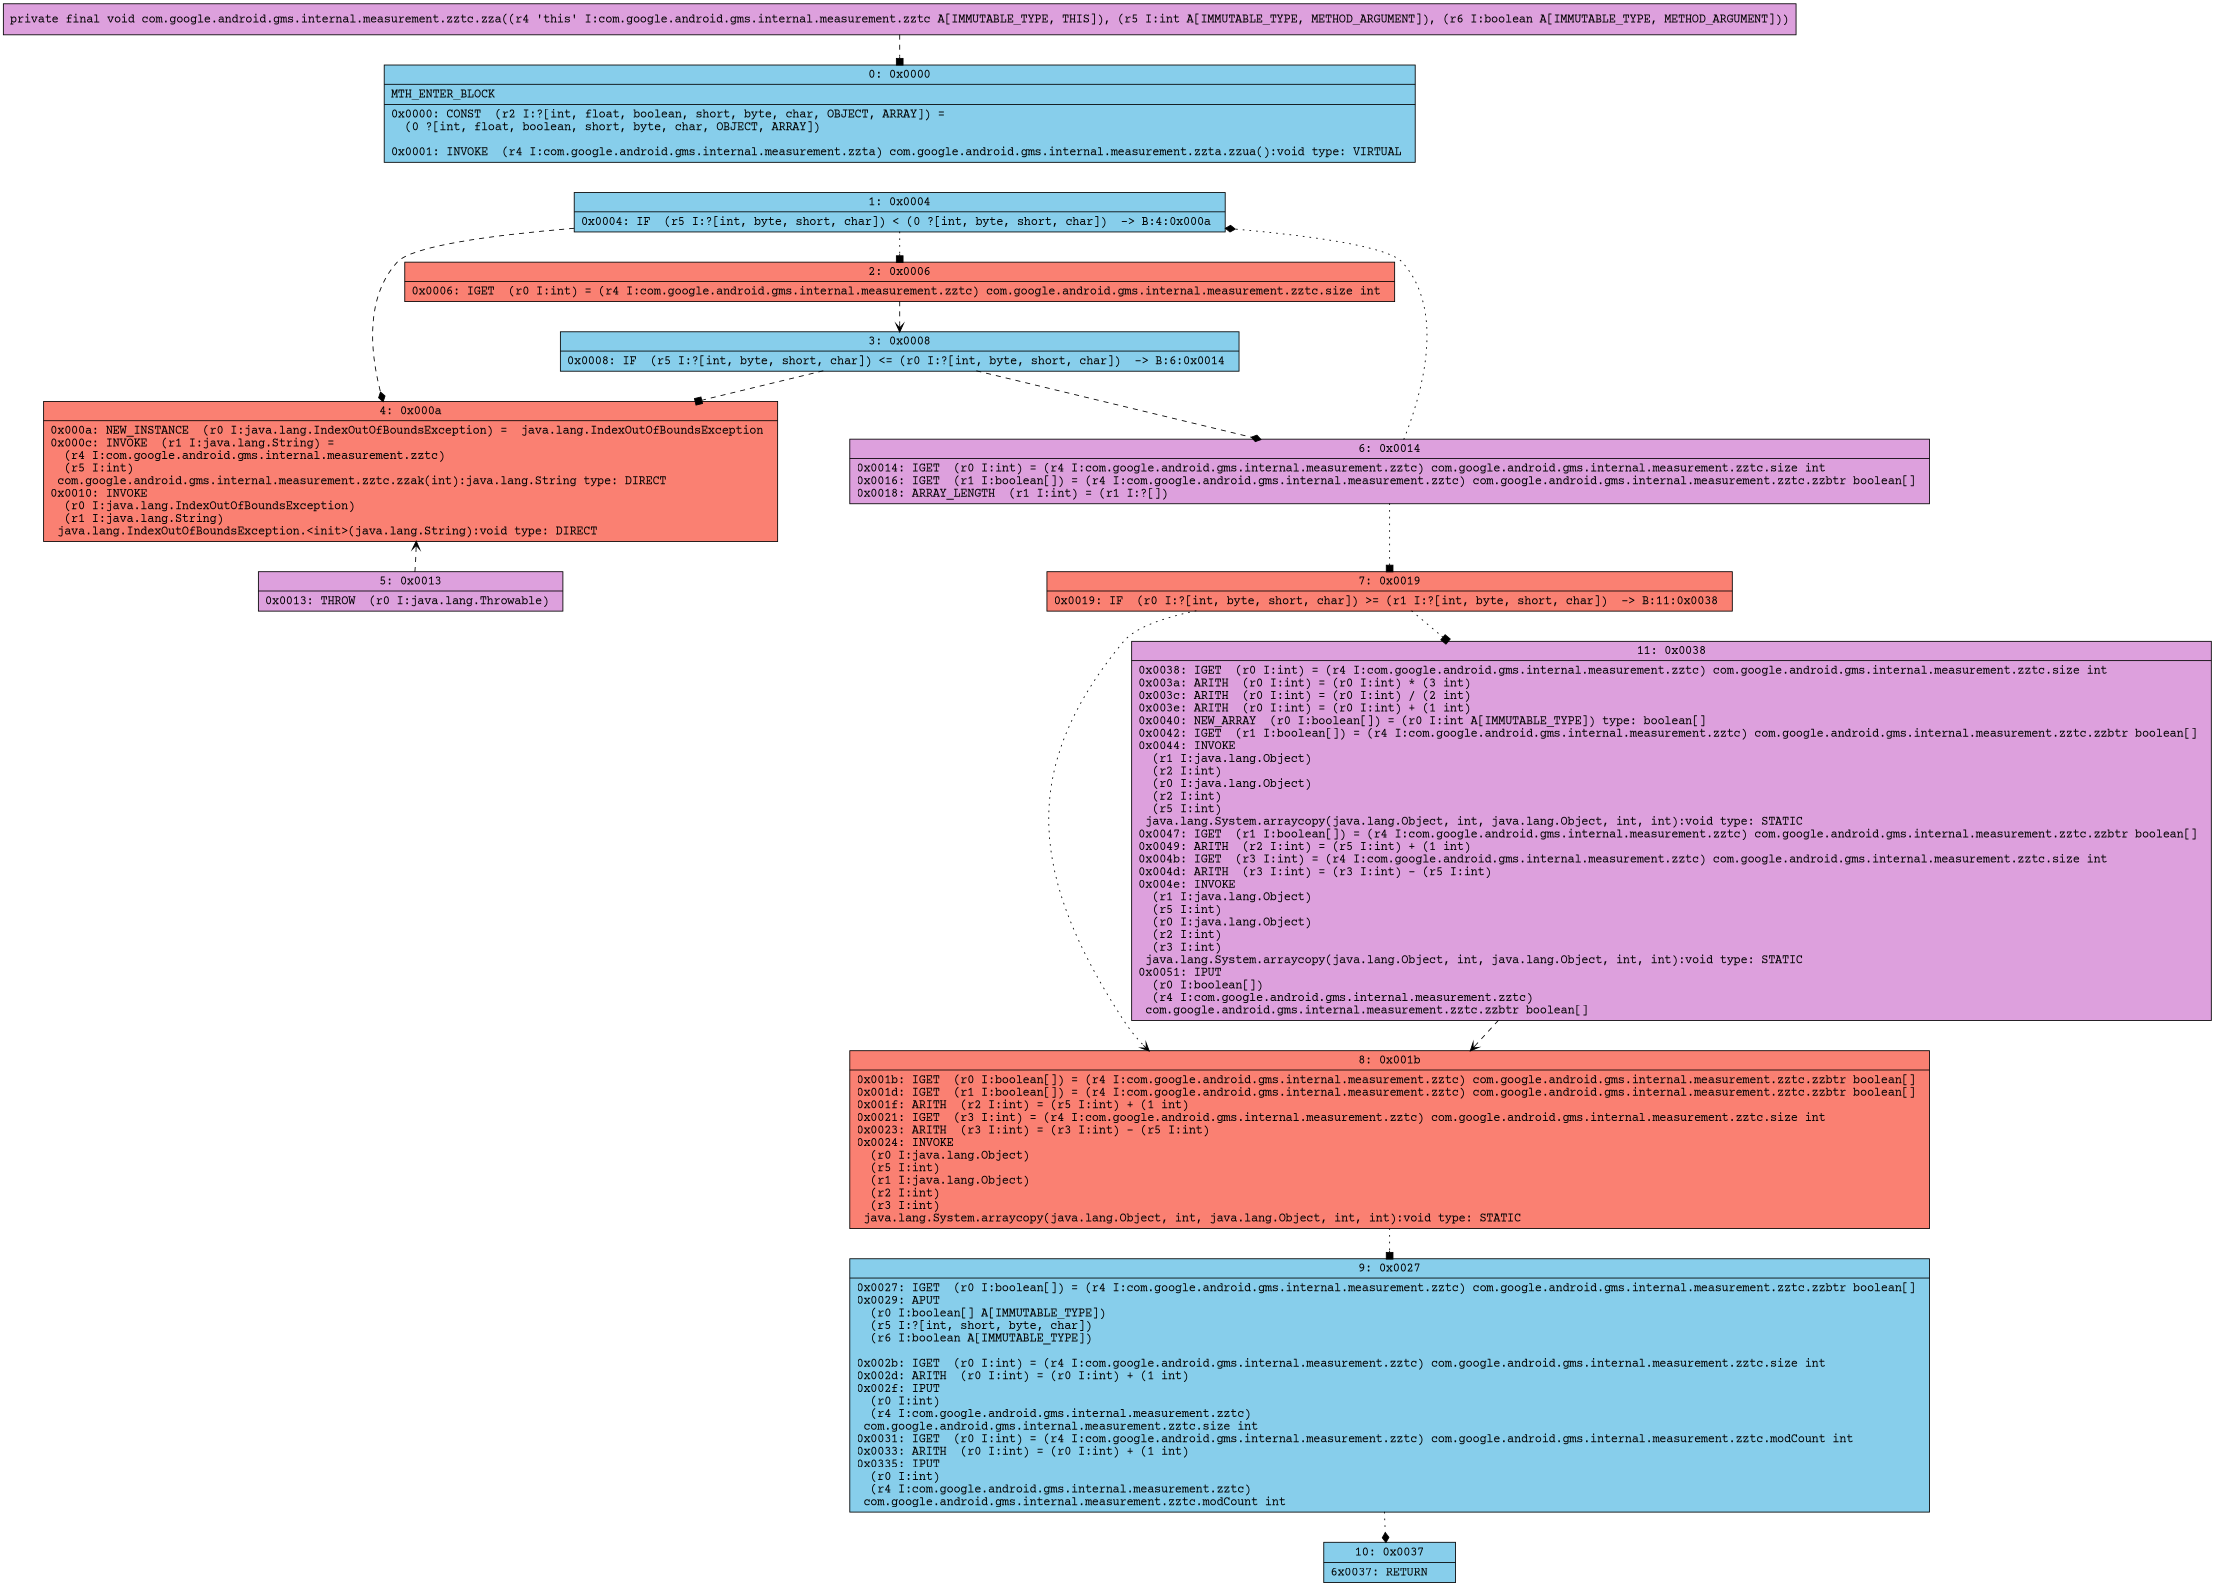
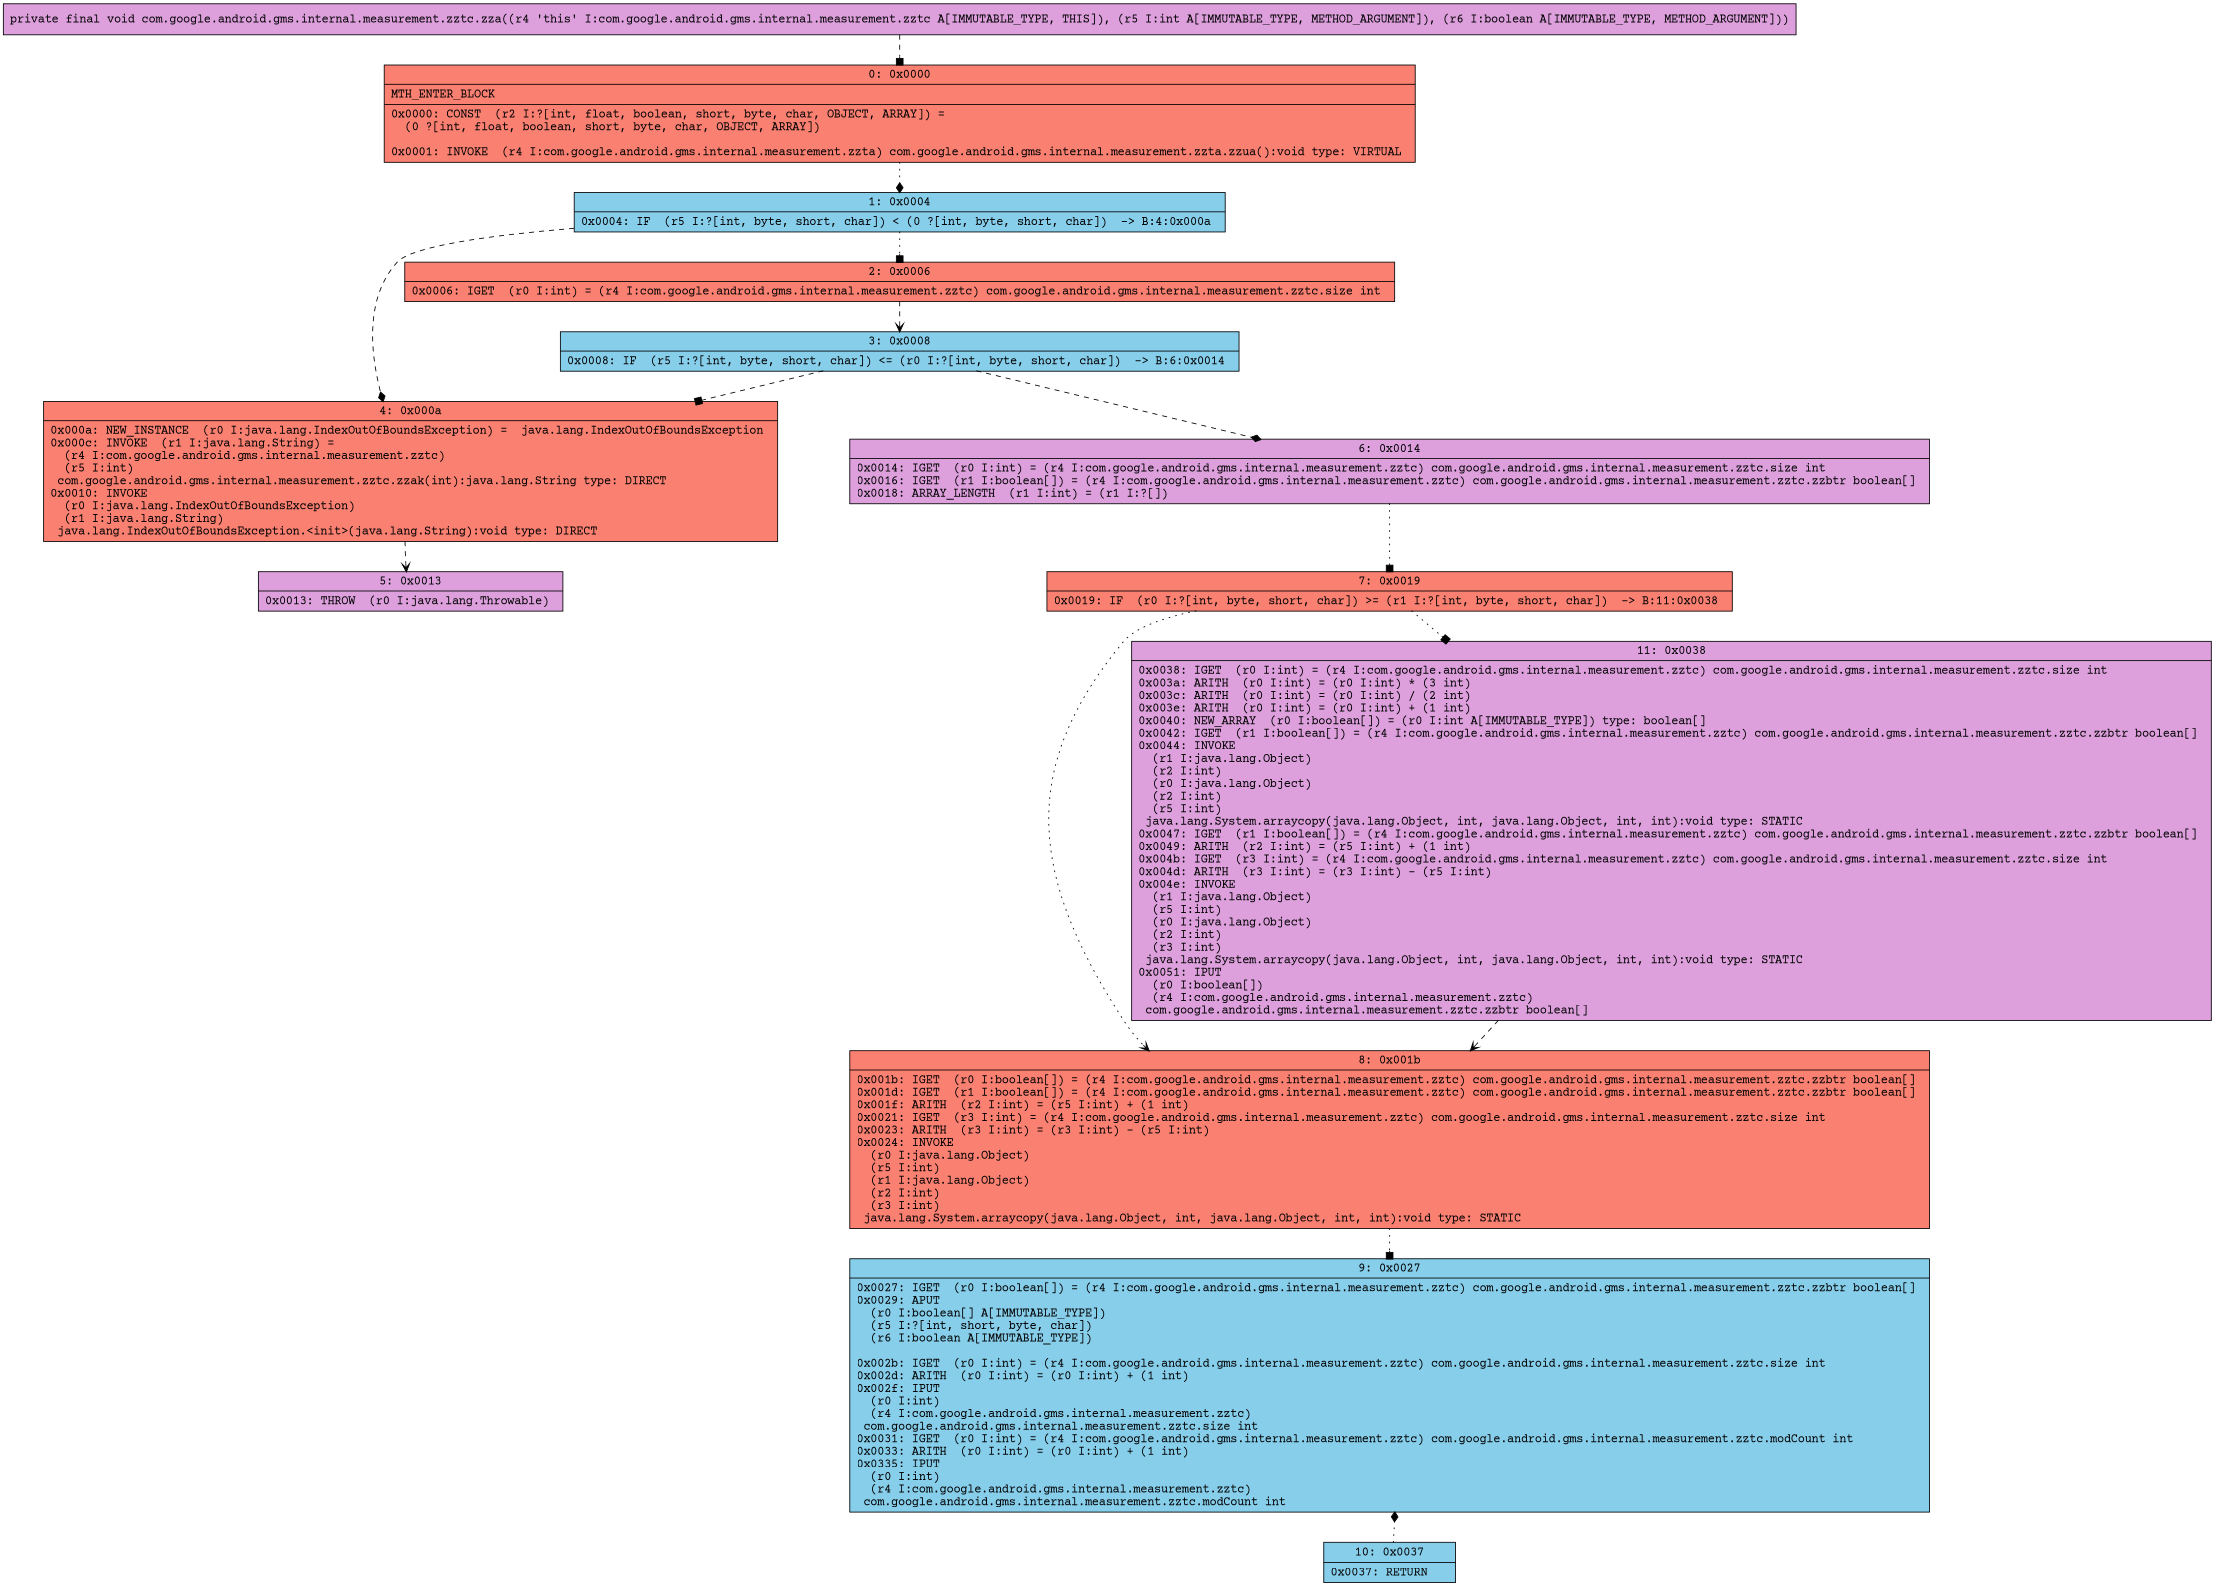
node "0: 0x0000": fillcolor skyblue -> salmon
edge "6: 0x0014" -> "1: 0x0004": now "0: 0x0000" -> "1: 0x0004"
edge "5: 0x0013" -> "4: 0x000a": reversed
edge "9: 0x0027" -> "10: 0x0037": reversed
node "10: 0x0037": text "6x0037: RETURN" -> "0x0037: RETURN"
